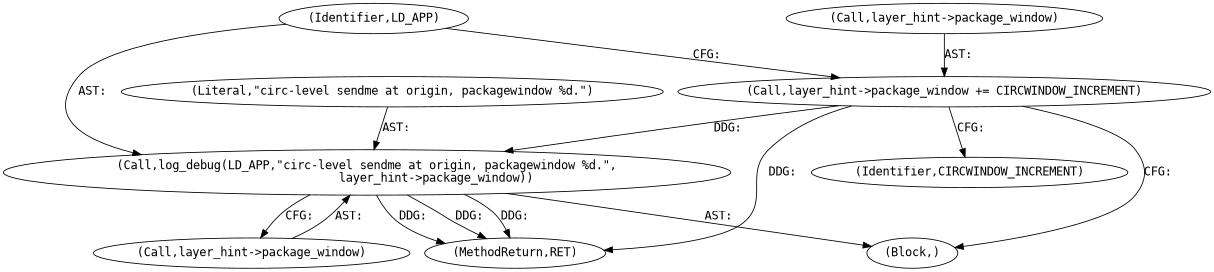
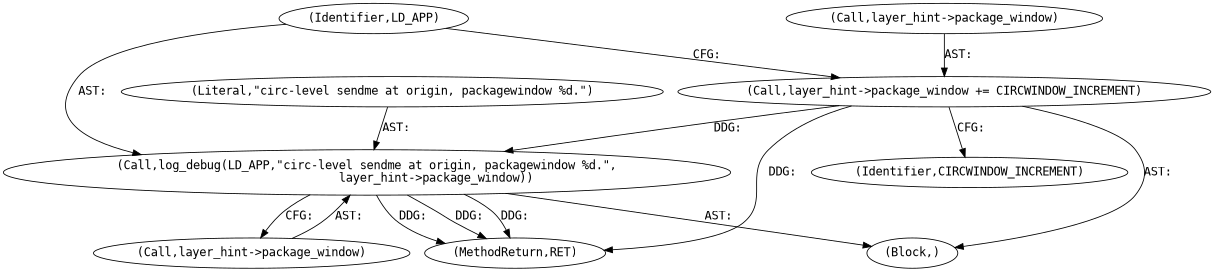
edge "(Call,layer_hint->package_window += CIRCWINDOW_INCREMENT)" -> "(Block,)": label "CFG: " -> "AST: "
